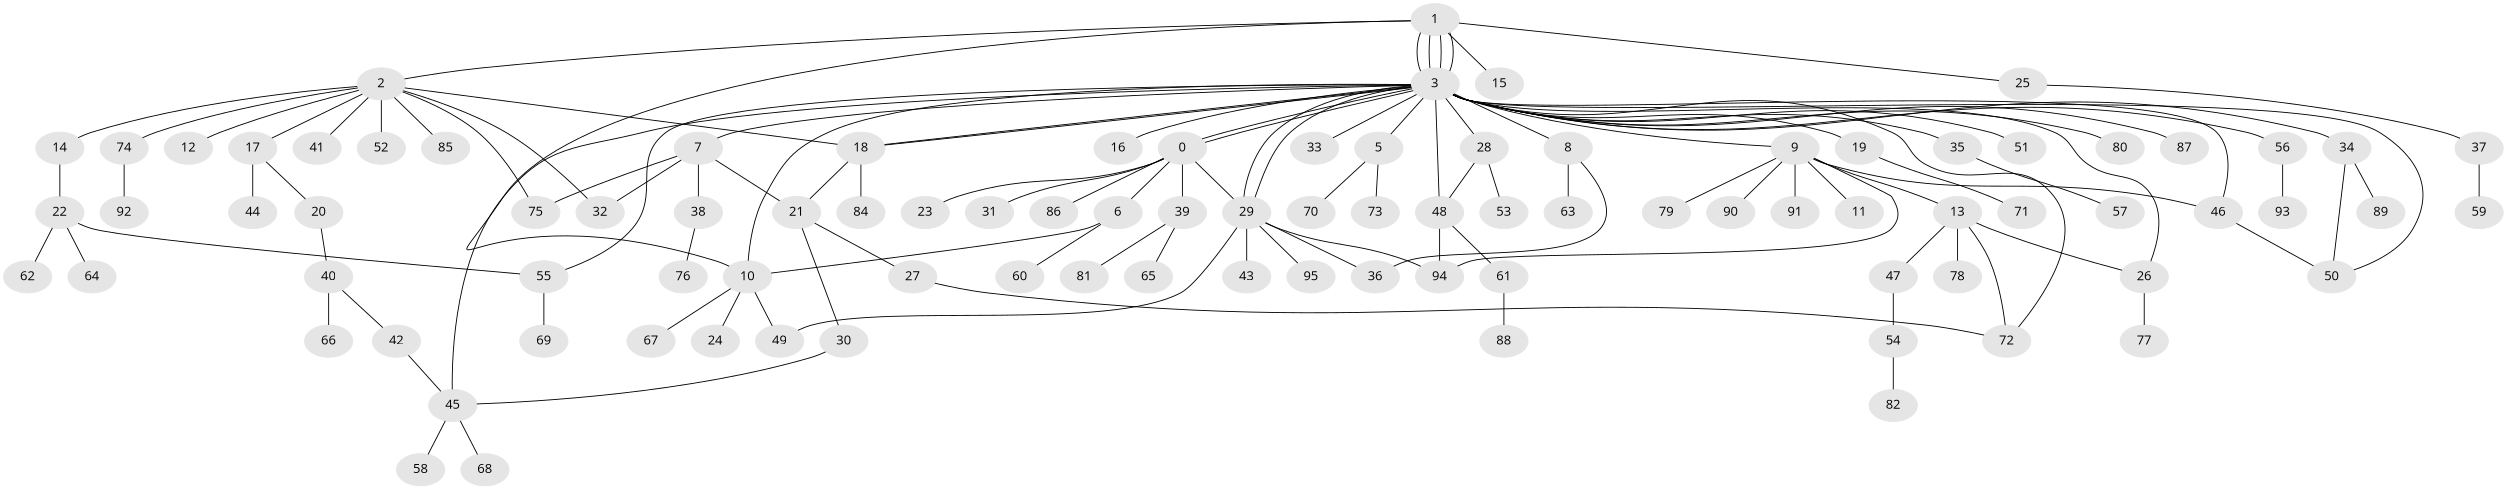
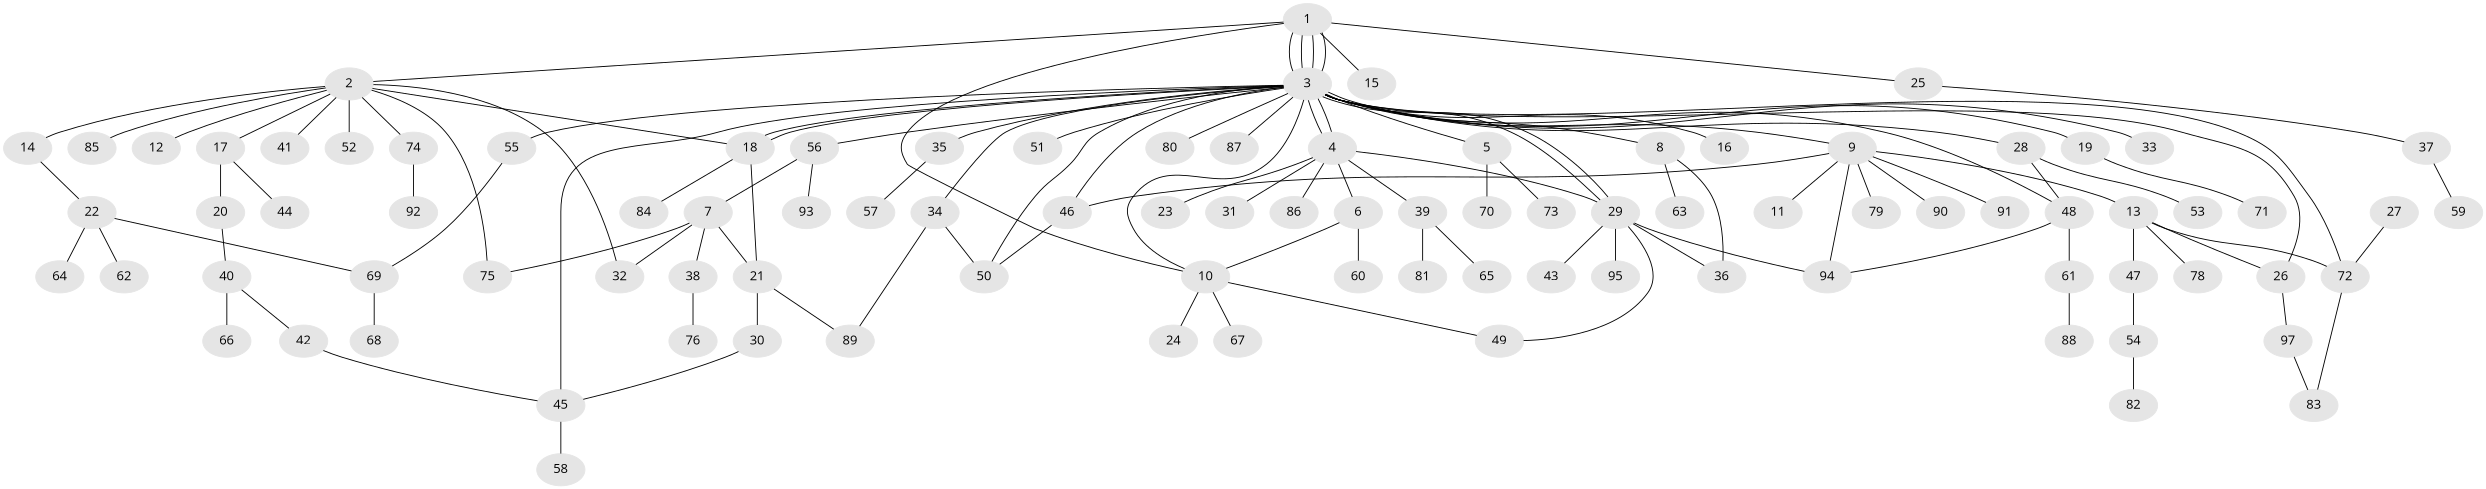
edge "3" -- "7": now "56" -- "7"
node "0": label "0" -> "4"
edge "21" -- "27": now "21" -- "89"
edge "22" -- "55": now "22" -- "69"
node "77": label "77" -> "97"
node "83": added
edge "45" -- "68": now "69" -- "68"
